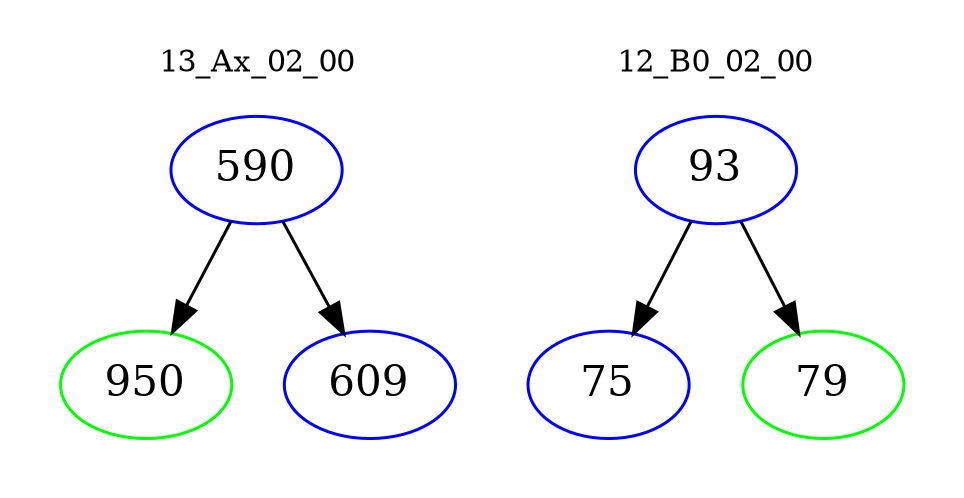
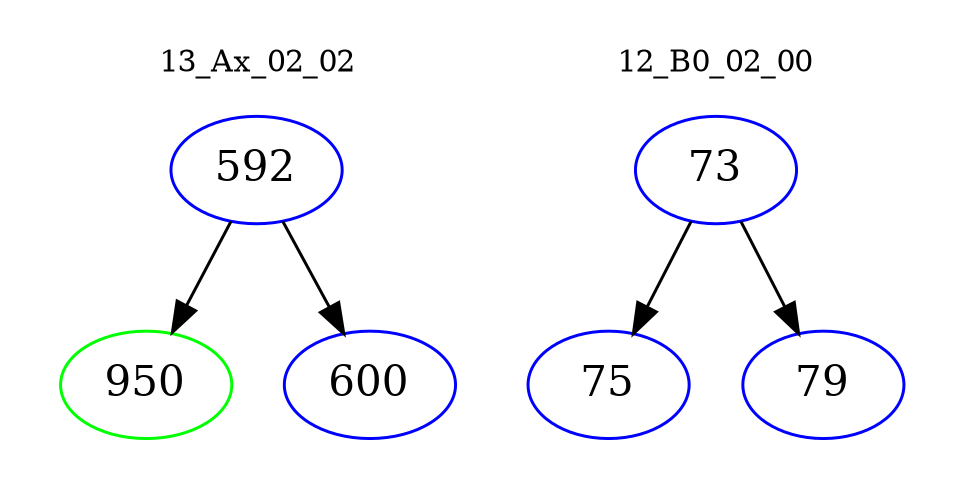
cluster "13_Ax_02_00": label "13_Ax_02_00" -> "13_Ax_02_02"
node "590": label "590" -> "592"
node "93": label "93" -> "73"
node "609": label "609" -> "600"
node "79": color green -> blue
